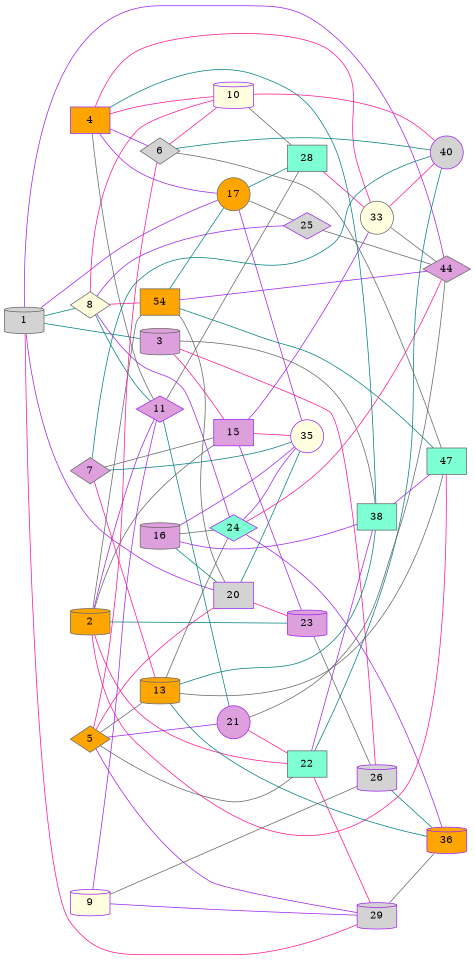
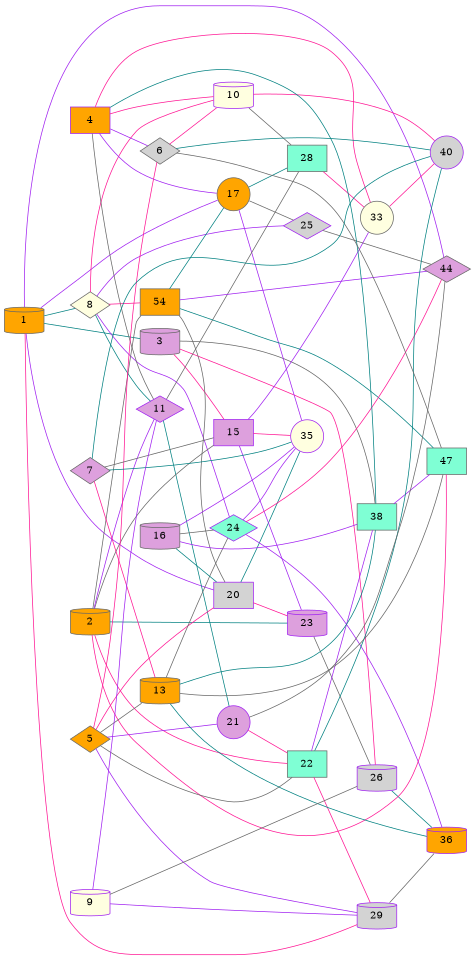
edge "33" -- "44": removed
node "1": fillcolor lightgrey -> orange
